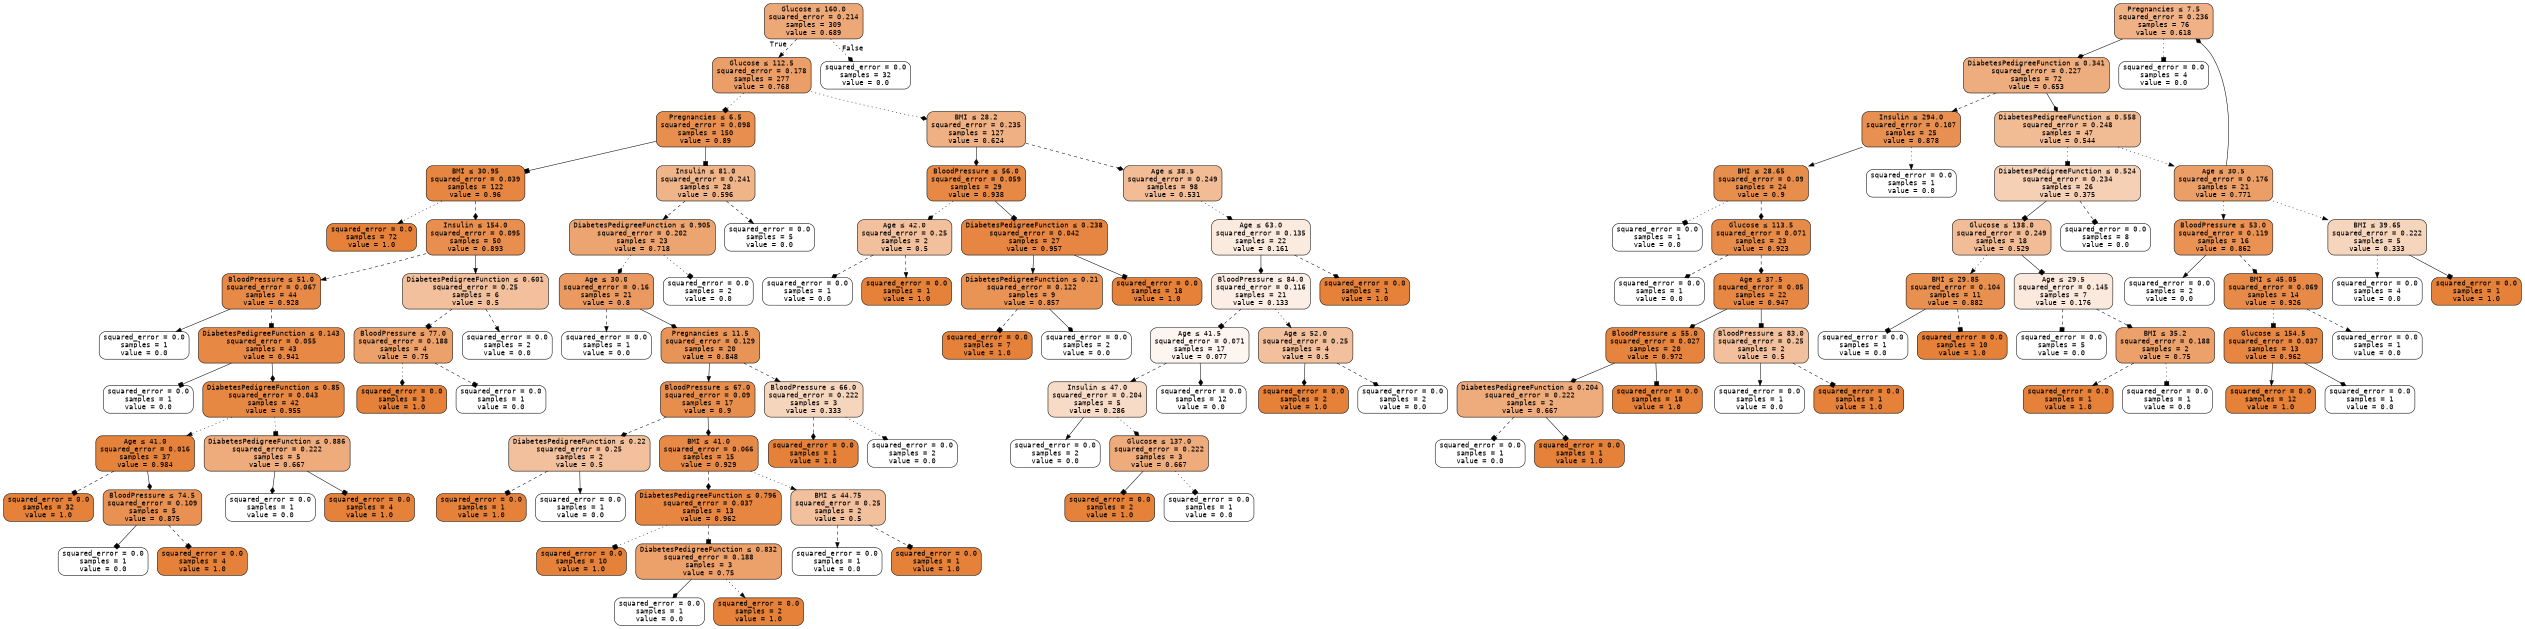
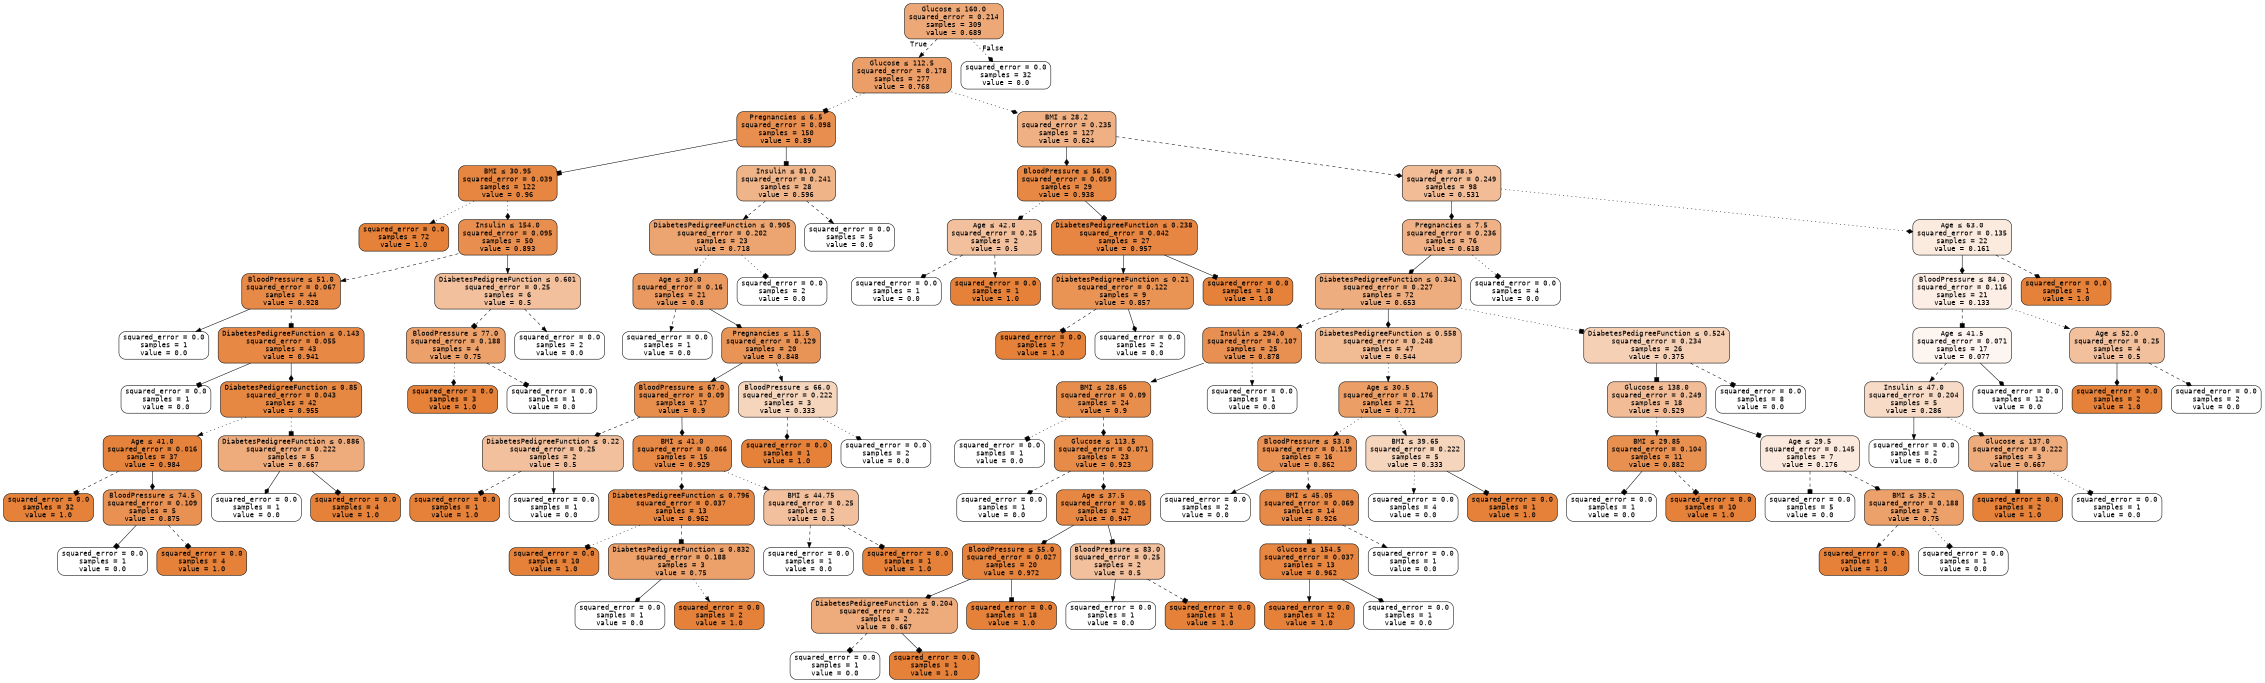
edge "Age ≤ 30.5" -> "Pregnancies ≤ 7.5": now "Age ≤ 38.5" -> "Pregnancies ≤ 7.5"
edge "DiabetesPedigreeFunction ≤ 0.558" -> "DiabetesPedigreeFunction ≤ 0.524": now "DiabetesPedigreeFunction ≤ 0.341" -> "DiabetesPedigreeFunction ≤ 0.524"
edge "BMI ≤ 30.95" -> "Insulin ≤ 154.0": style dashed -> dotted
